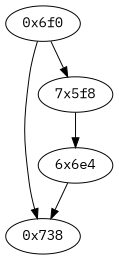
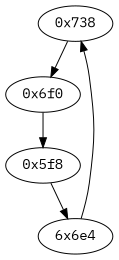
node "7x5f8": label "7x5f8" -> "0x5f8"
edge "0x6f0" -> "0x738": reversed
